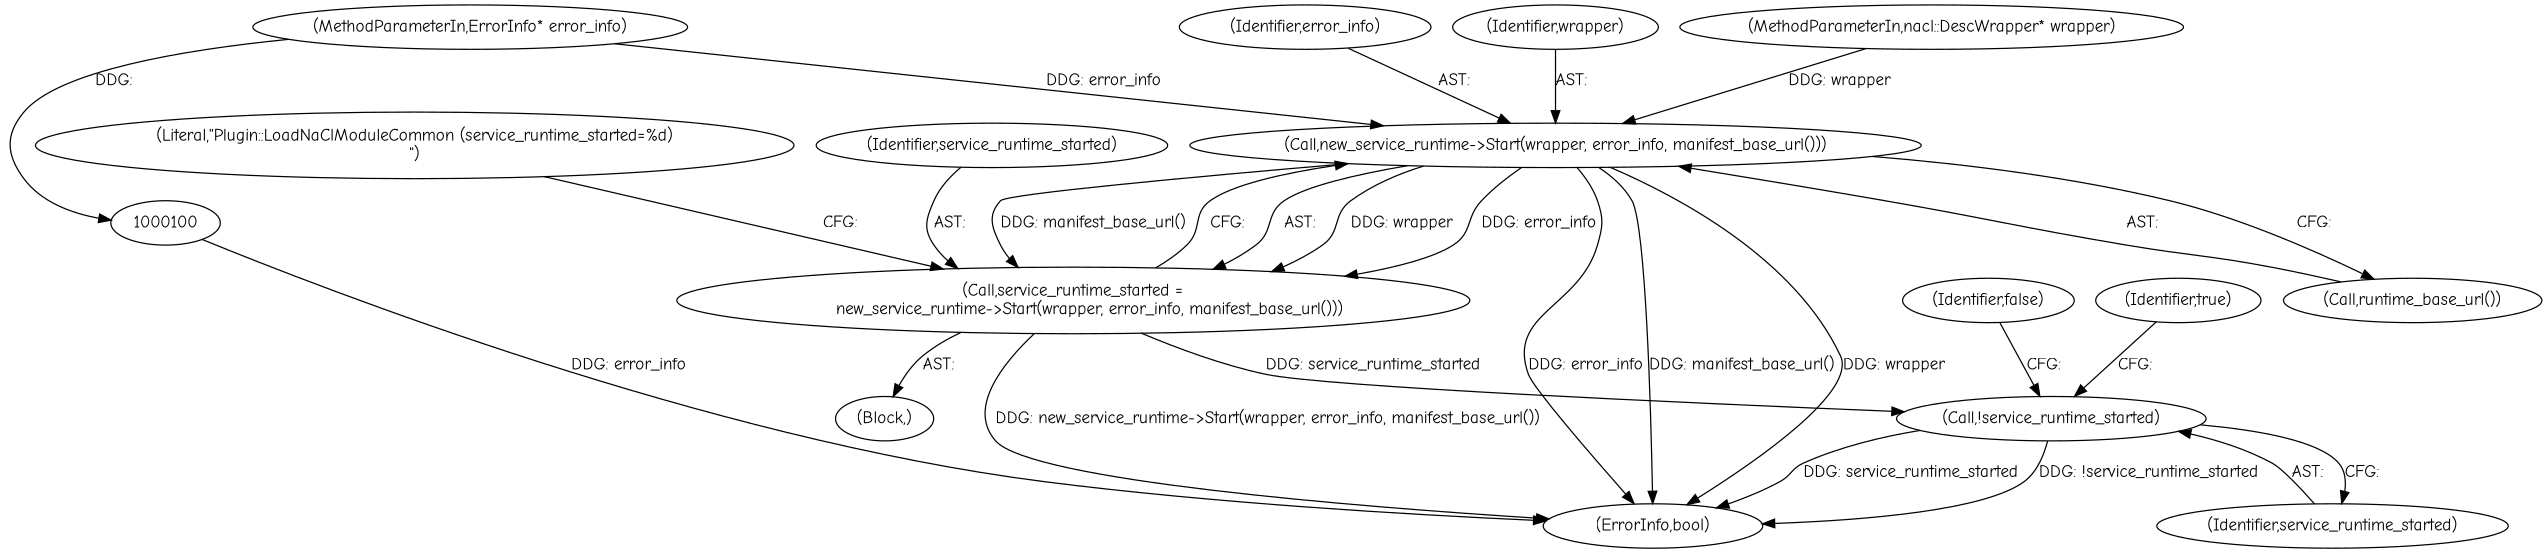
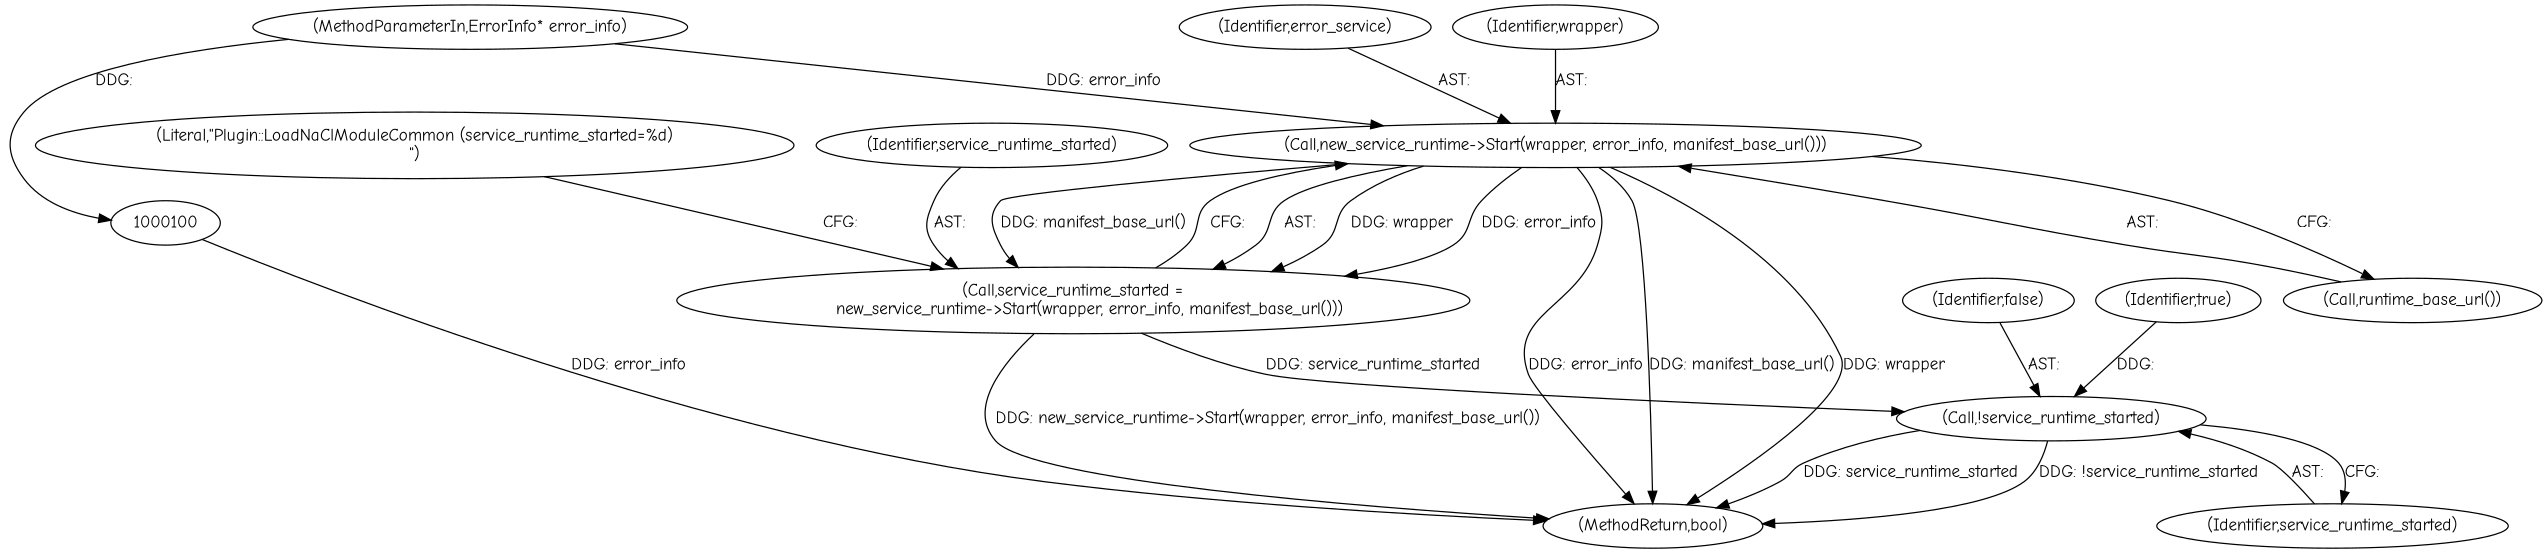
node "(Identifier,error_info)": label "(Identifier,error_info)" -> "(Identifier,error_service)"
node "(MethodParameterIn,nacl::DescWrapper* wrapper)": removed
edge "(Identifier,false)" -> "(Call,!service_runtime_started)": label "CFG: " -> "AST: "
edge "(Identifier,true)" -> "(Call,!service_runtime_started)": label "CFG: " -> "DDG: "
node "(Block,)": removed
node "(ErrorInfo,bool)": label "(ErrorInfo,bool)" -> "(MethodReturn,bool)"
